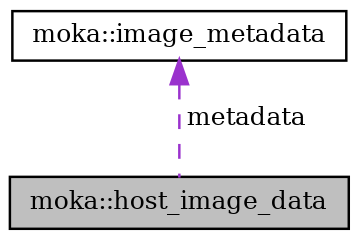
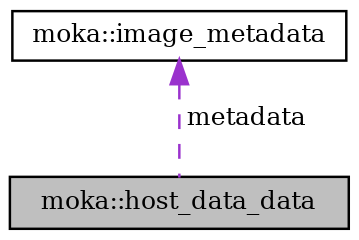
node "moka::host_image_data": label "moka::host_image_data" -> "moka::host_data_data"
